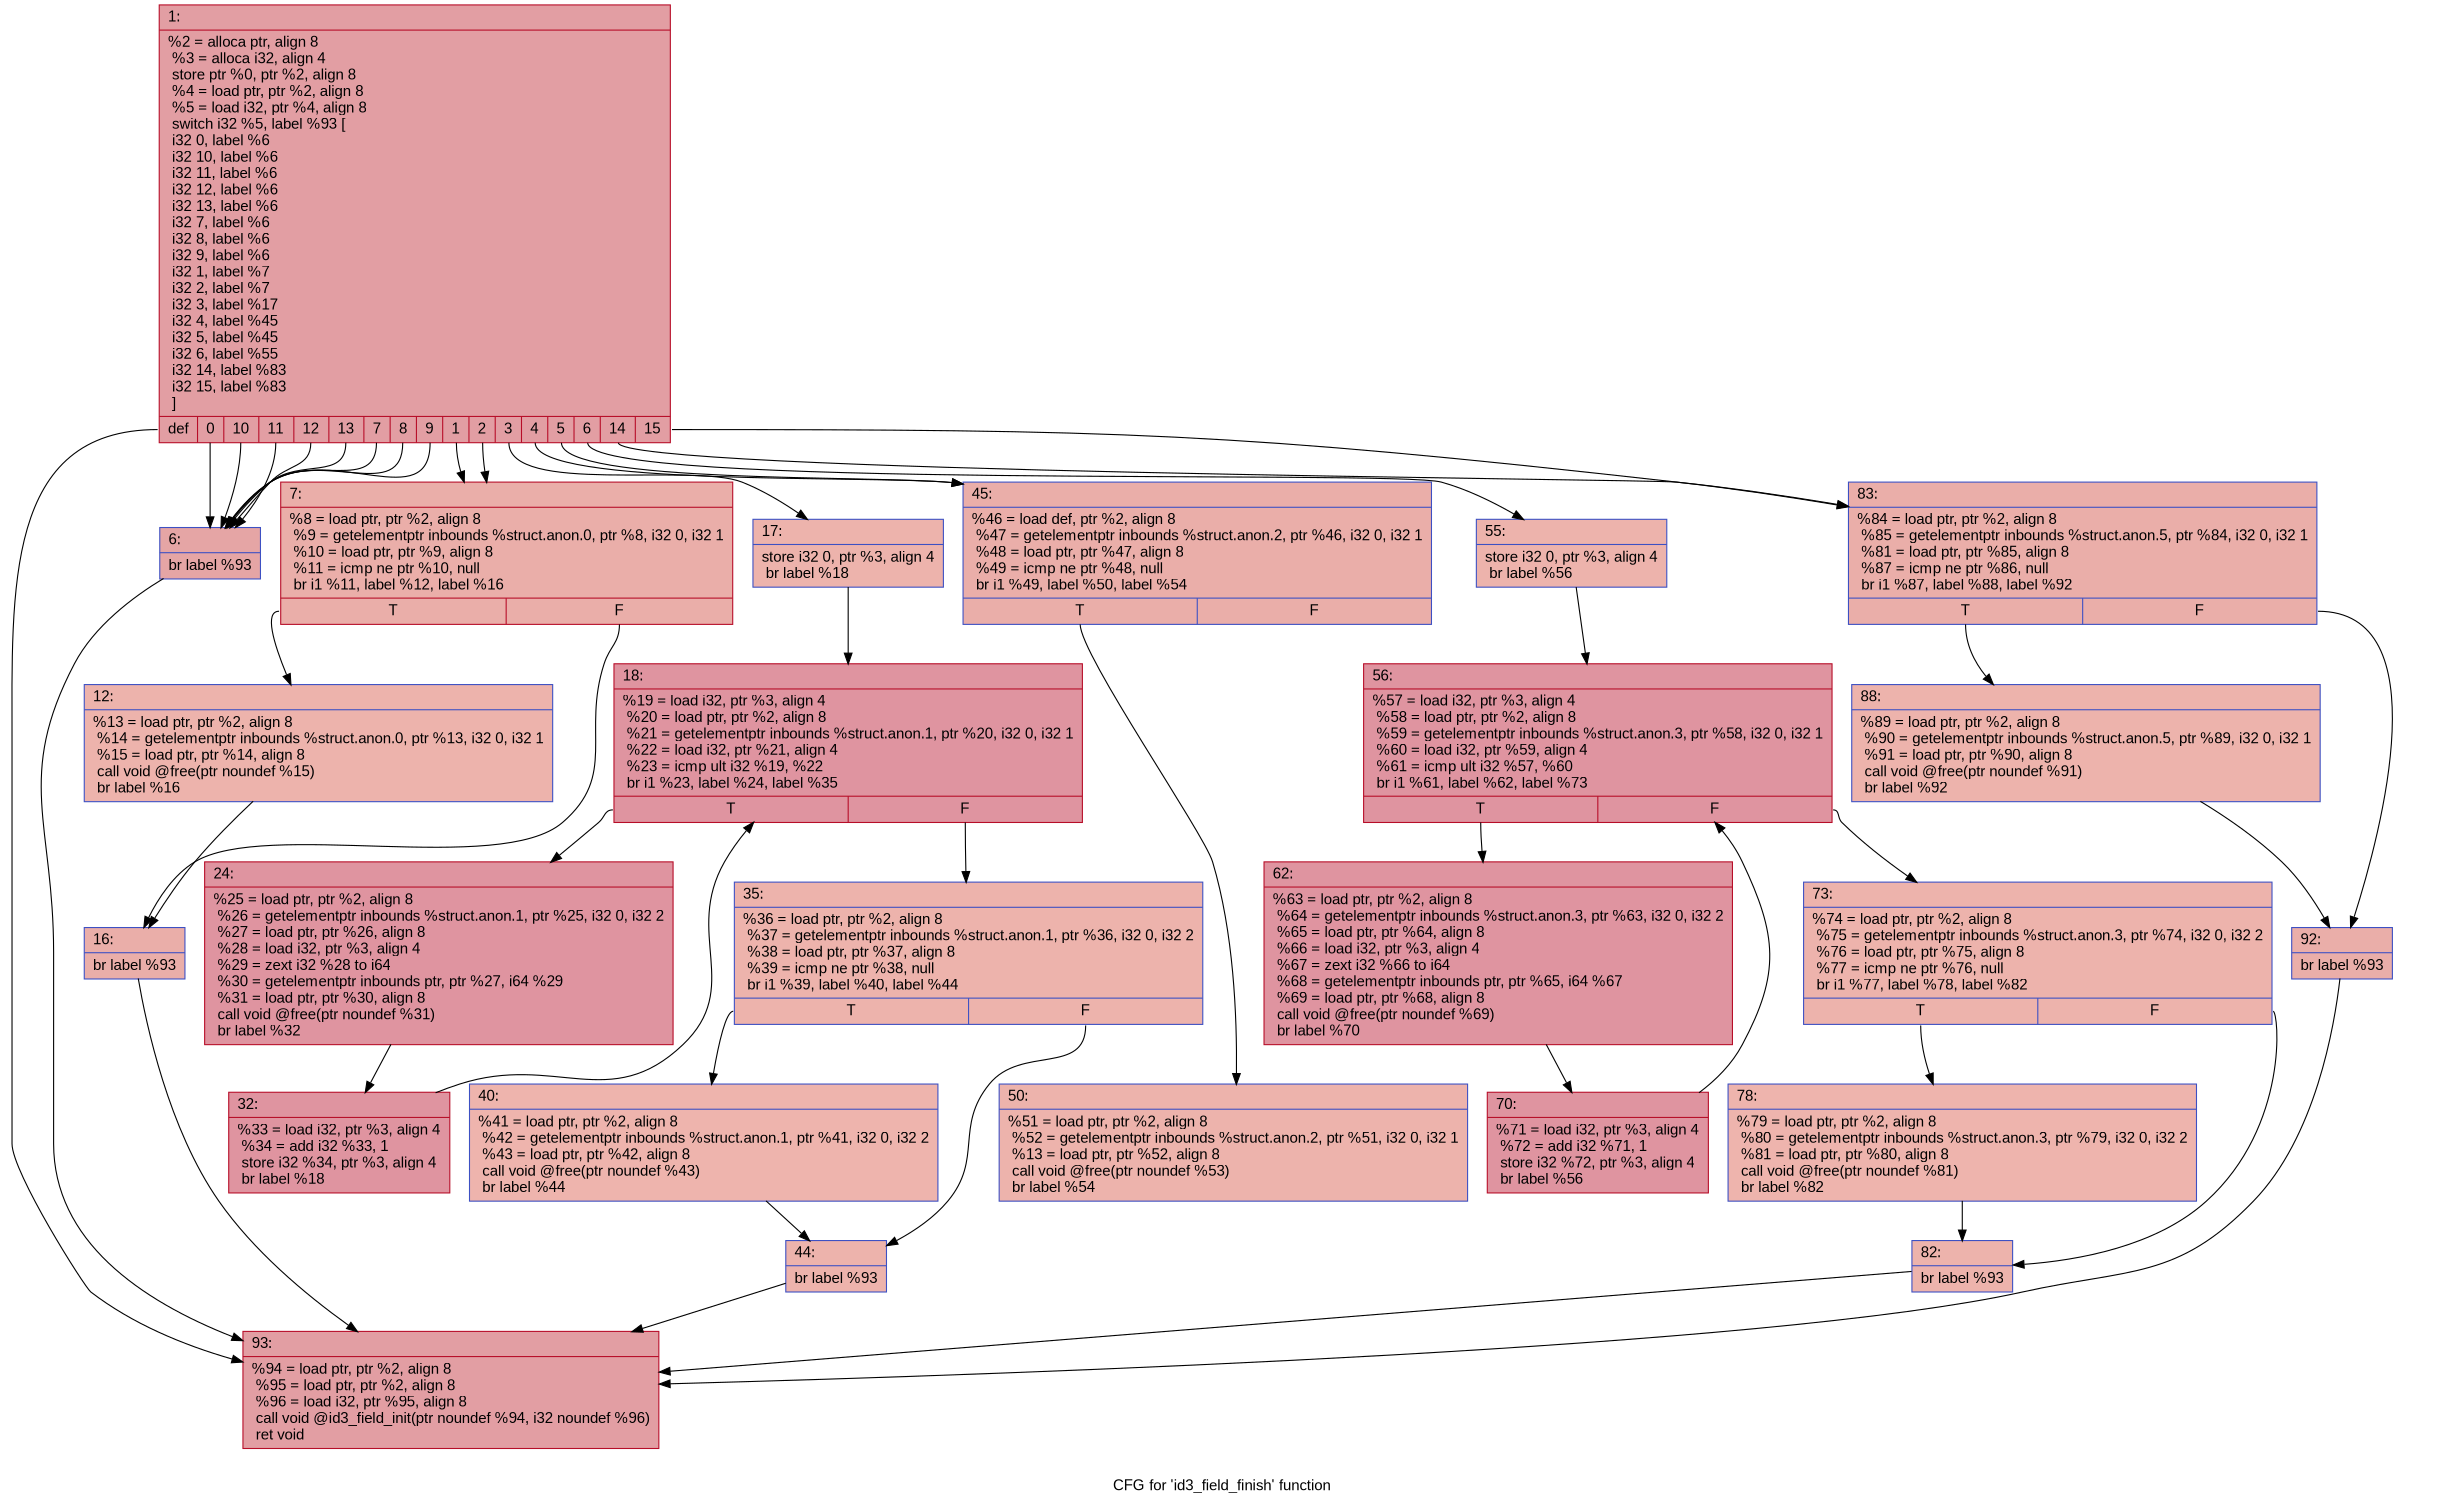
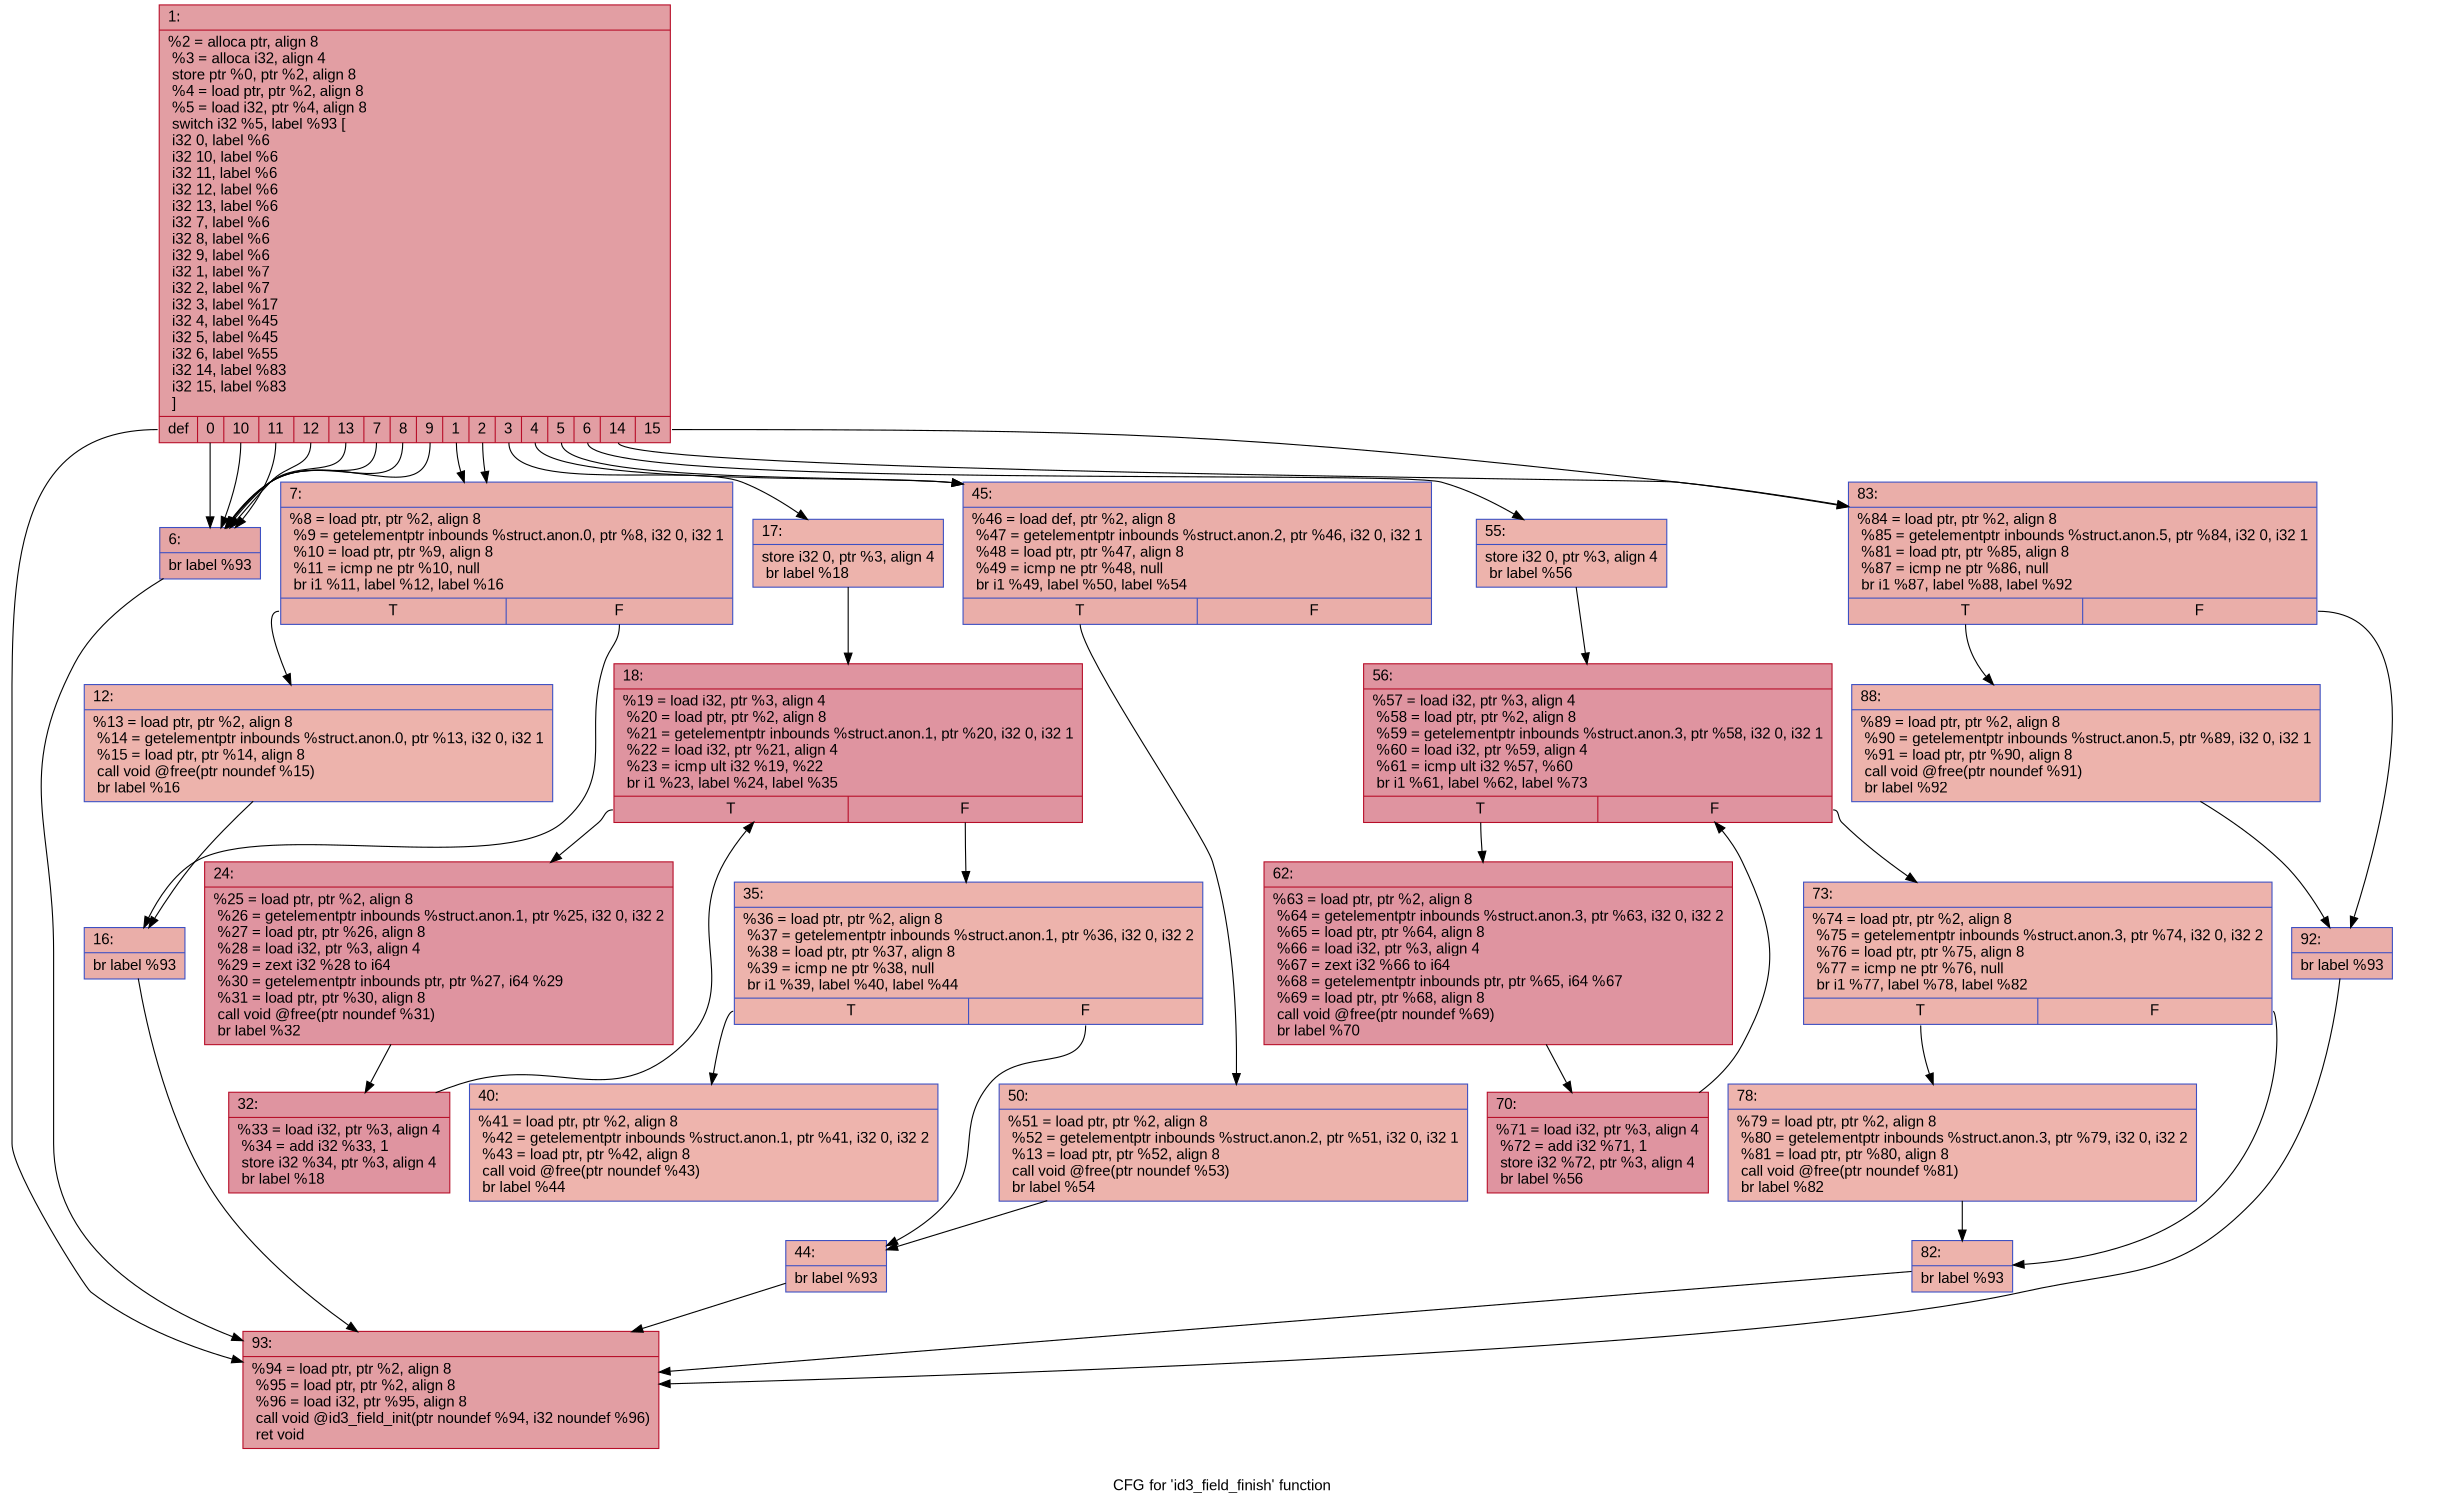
node "7:": color #b70d28ff -> #3d50c3ff
edge "40:" -> "44:": now "50:" -> "44:"
